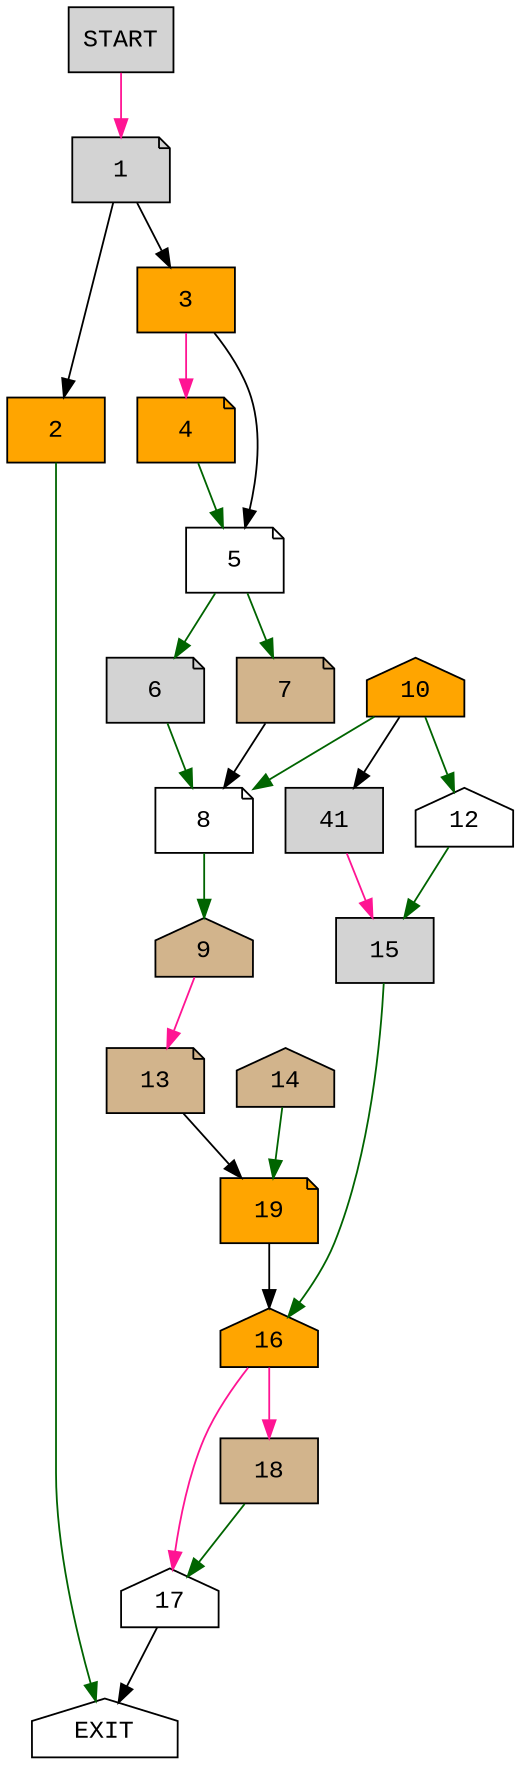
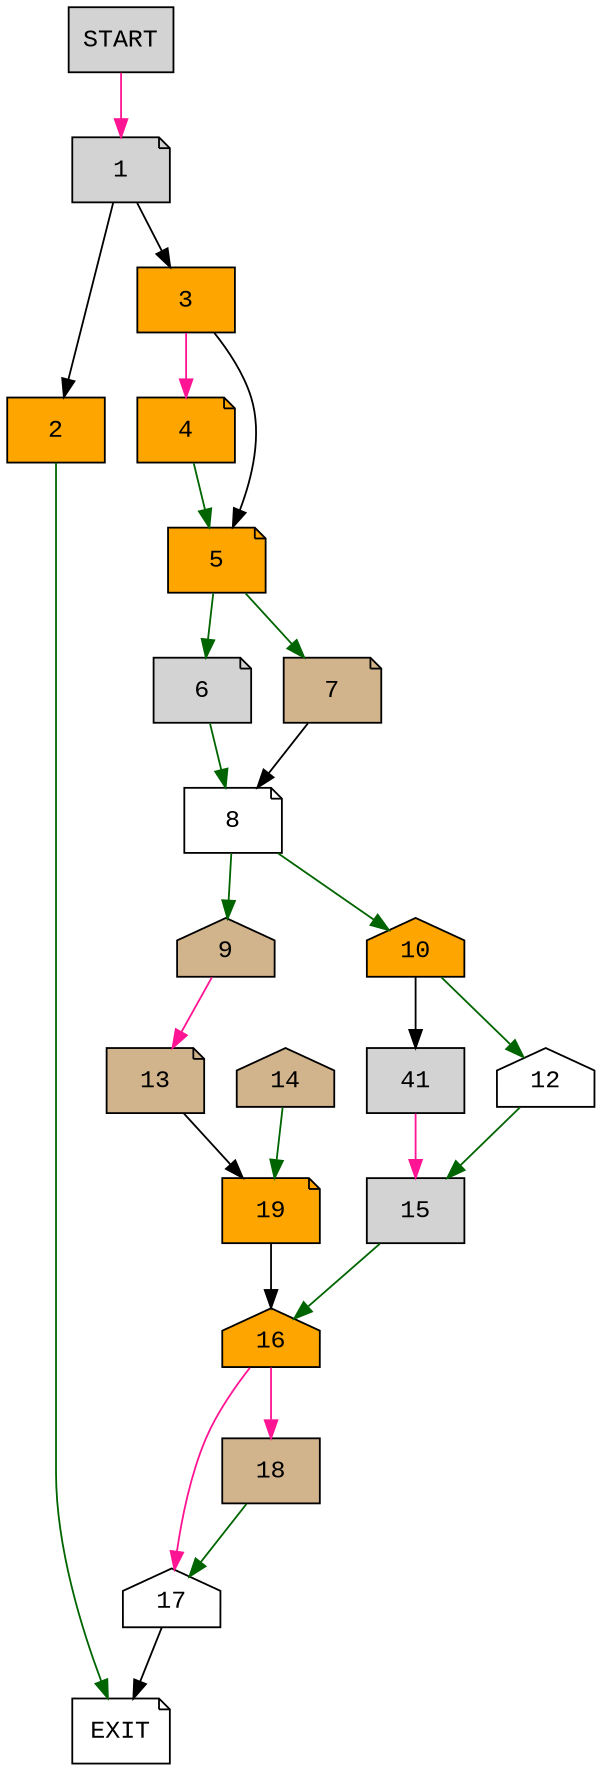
node "5": fillcolor white -> orange
edge "10" -> "8": reversed
node "EXIT": shape house -> note
